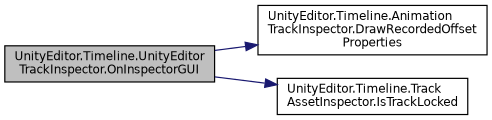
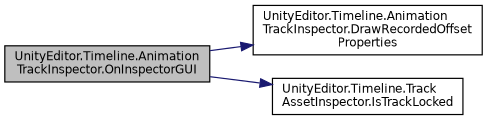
node "UnityEditor.Timeline.UnityEditor TrackInspector.OnInspectorGUI": label "UnityEditor.Timeline.UnityEditor TrackInspector.OnInspectorGUI" -> "UnityEditor.Timeline.Animation TrackInspector.OnInspectorGUI"
